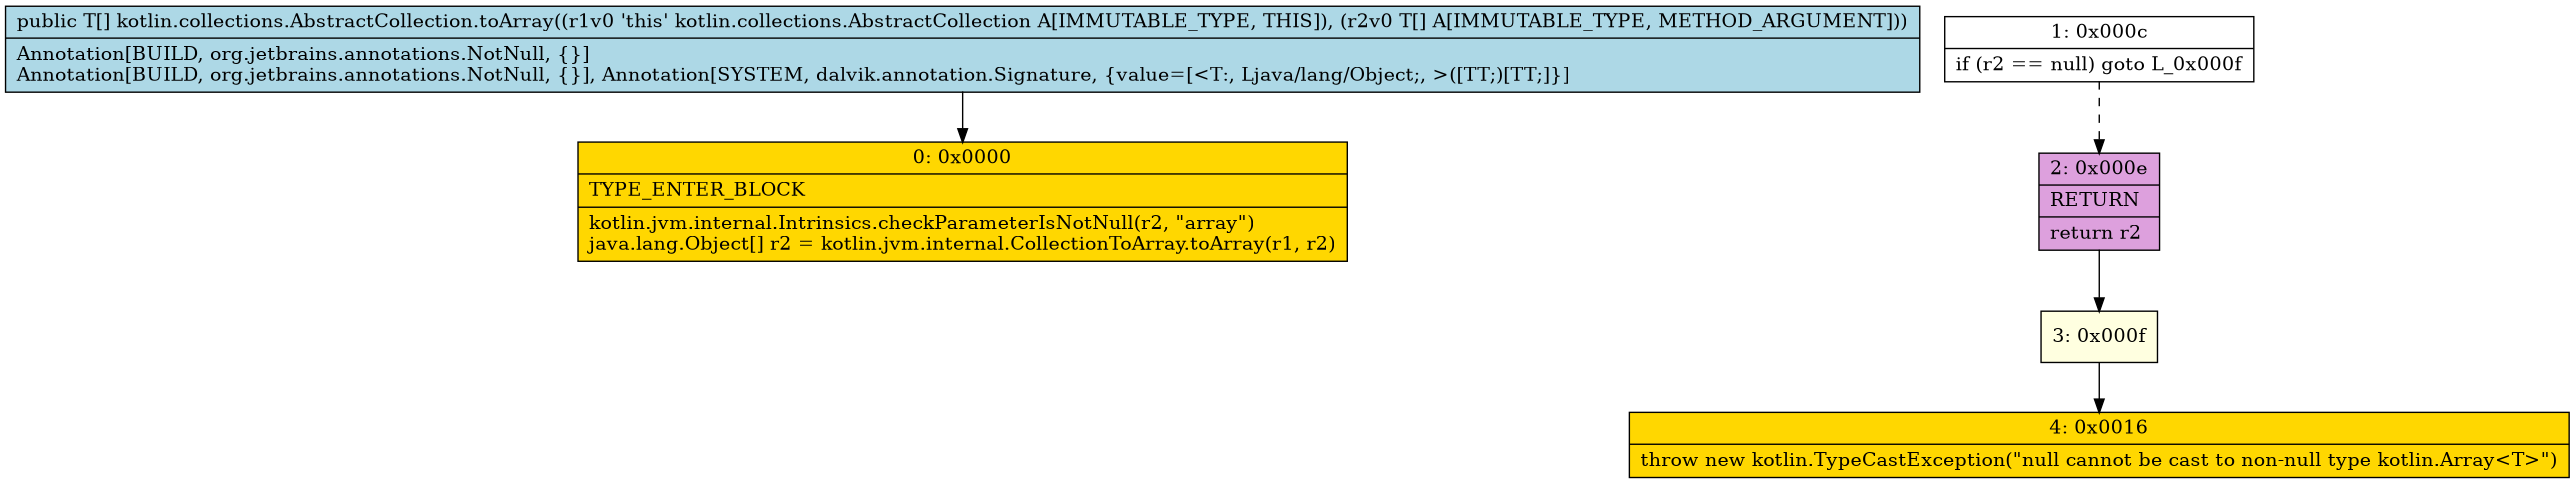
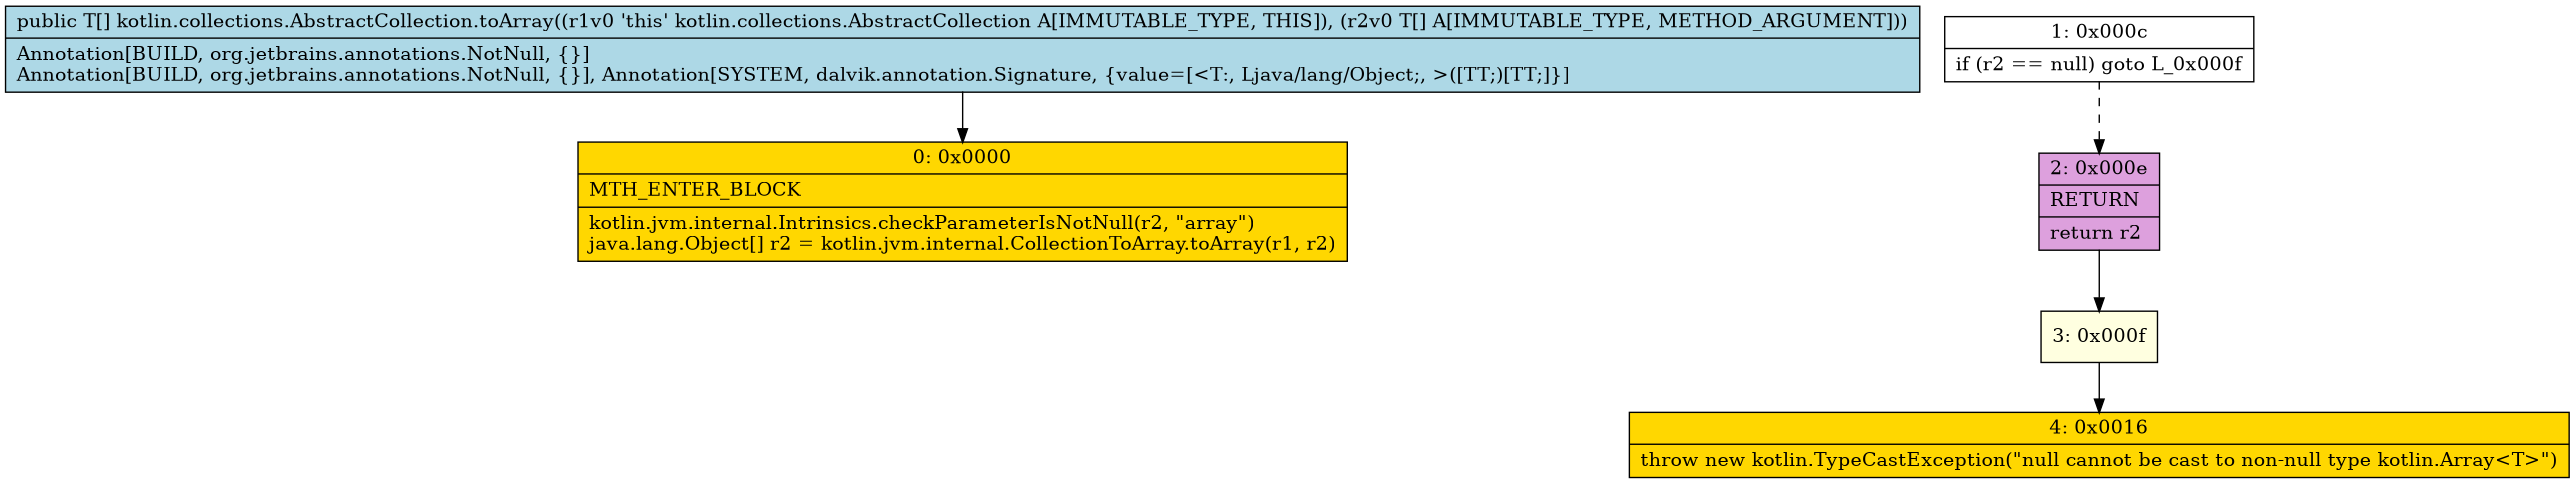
node "0: 0x0000": text "TYPE_ENTER_BLOCK" -> "MTH_ENTER_BLOCK"
